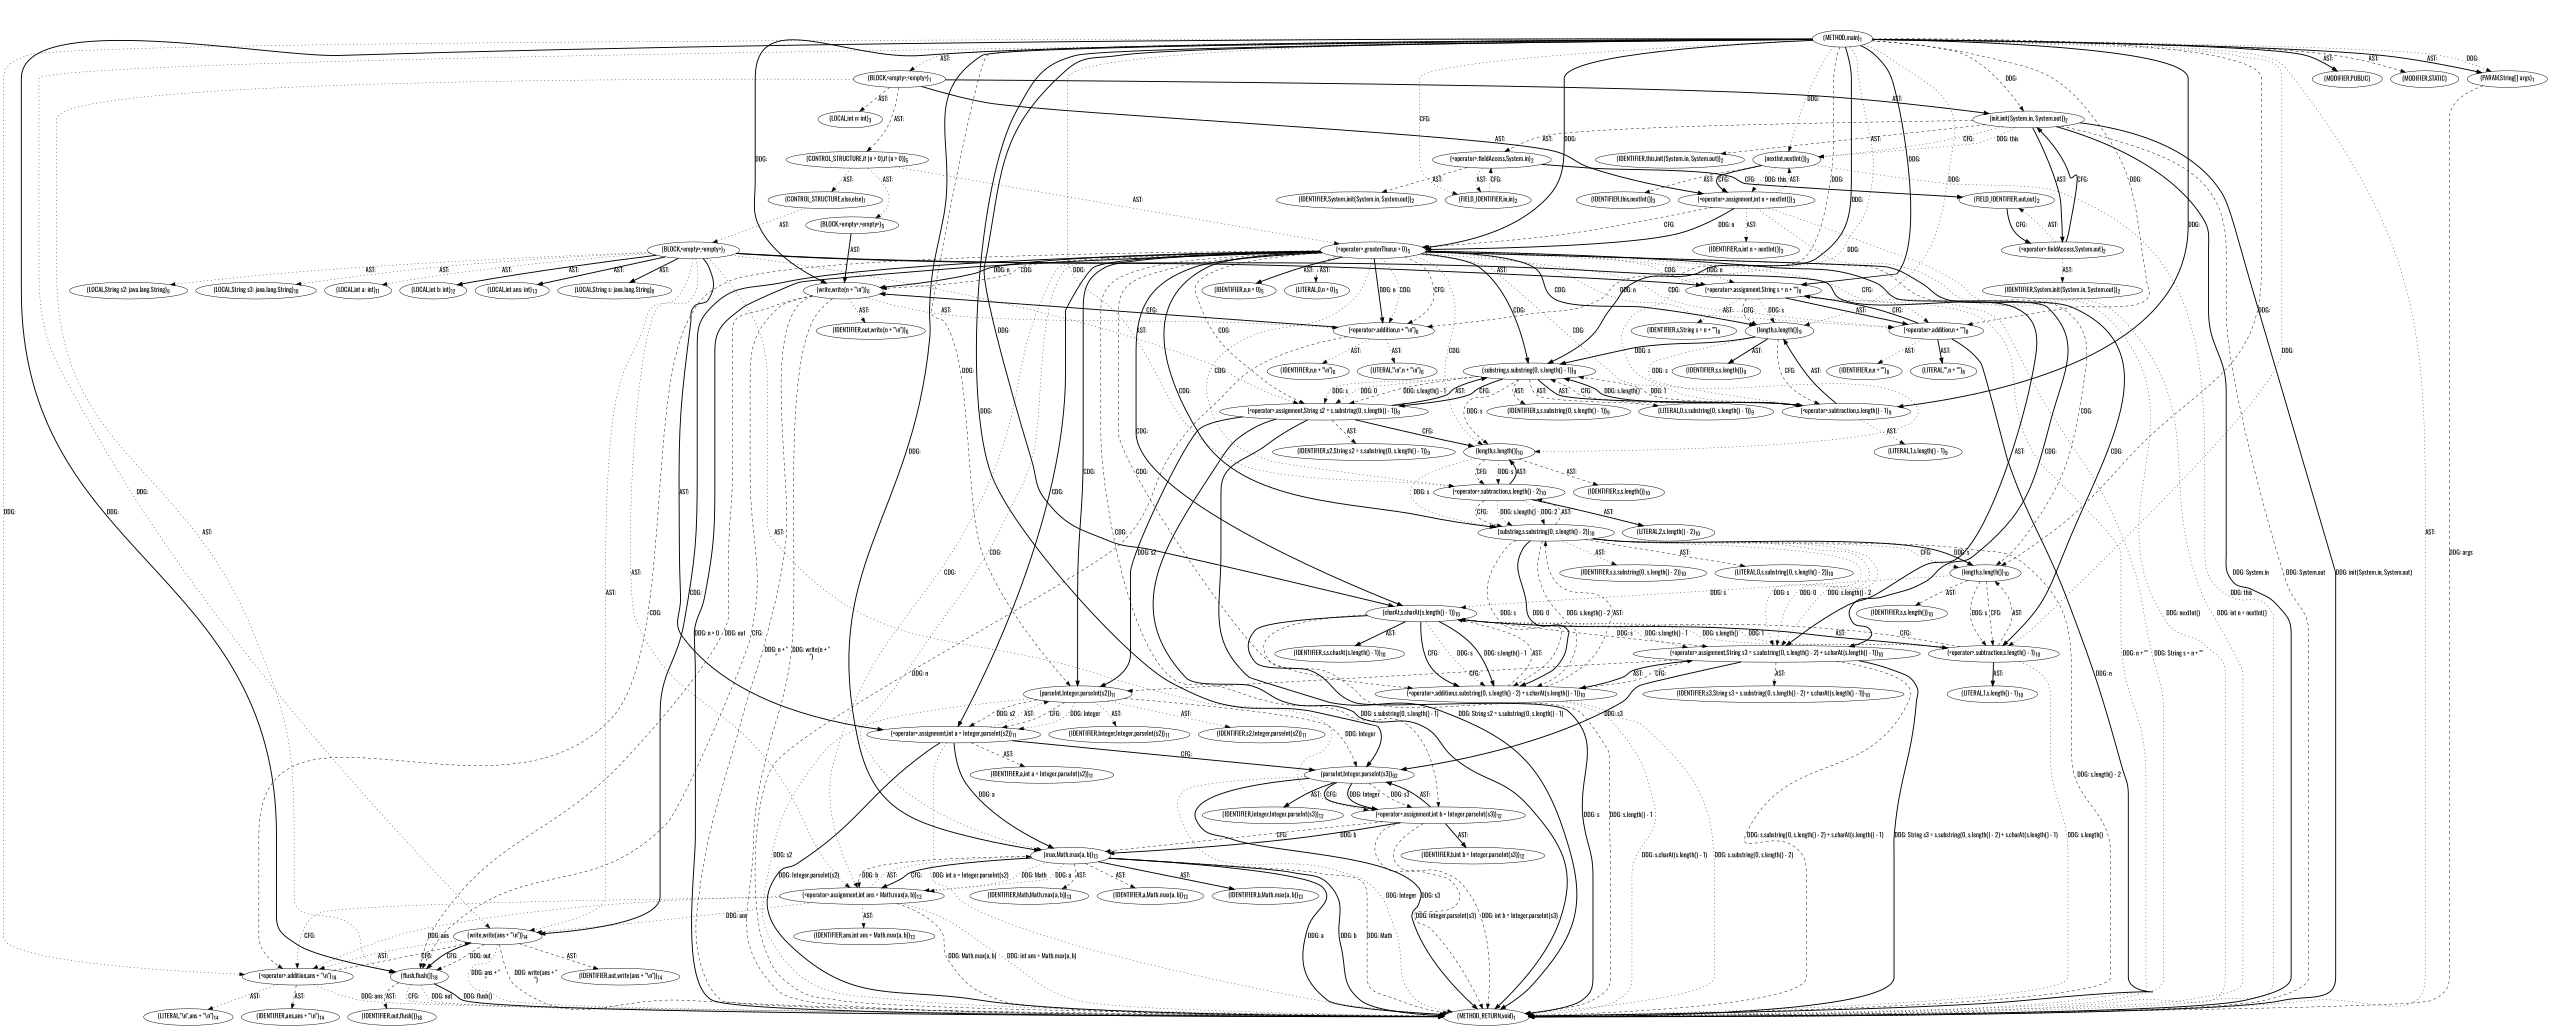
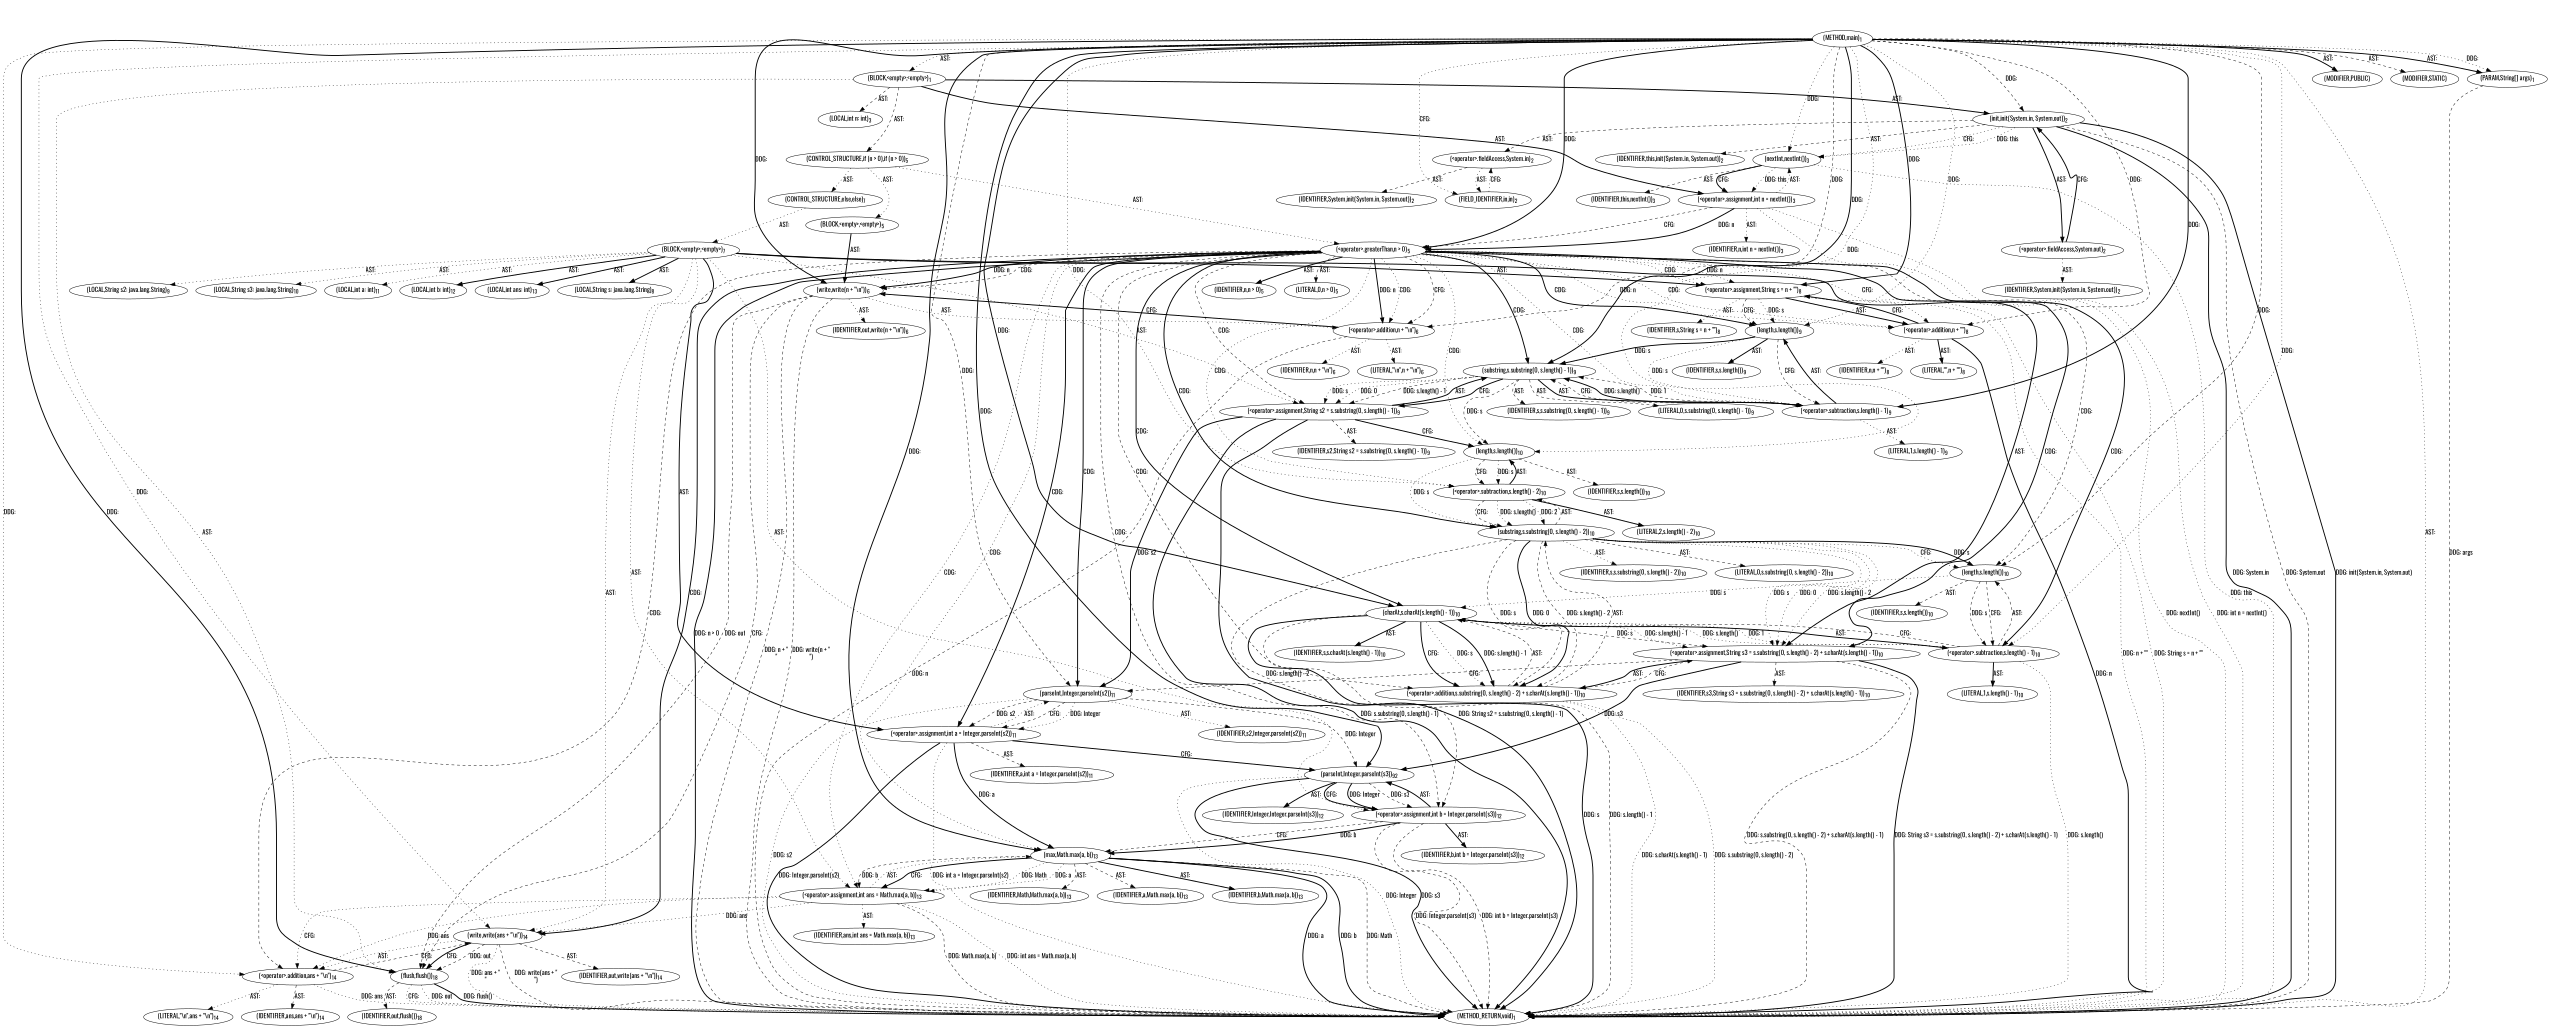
node "(FIELD_IDENTIFIER,out,out)": removed
node "(IDENTIFIER,Integer,Integer.parseInt(s2))": removed
edge "(substring,s.substring(0, s.length() - 2))" -> "(METHOD_RETURN,void)": now "(substring,s.substring(0, s.length() - 2))" -> "(<operator>.assignment,int b = Integer.parseInt(s3))"
